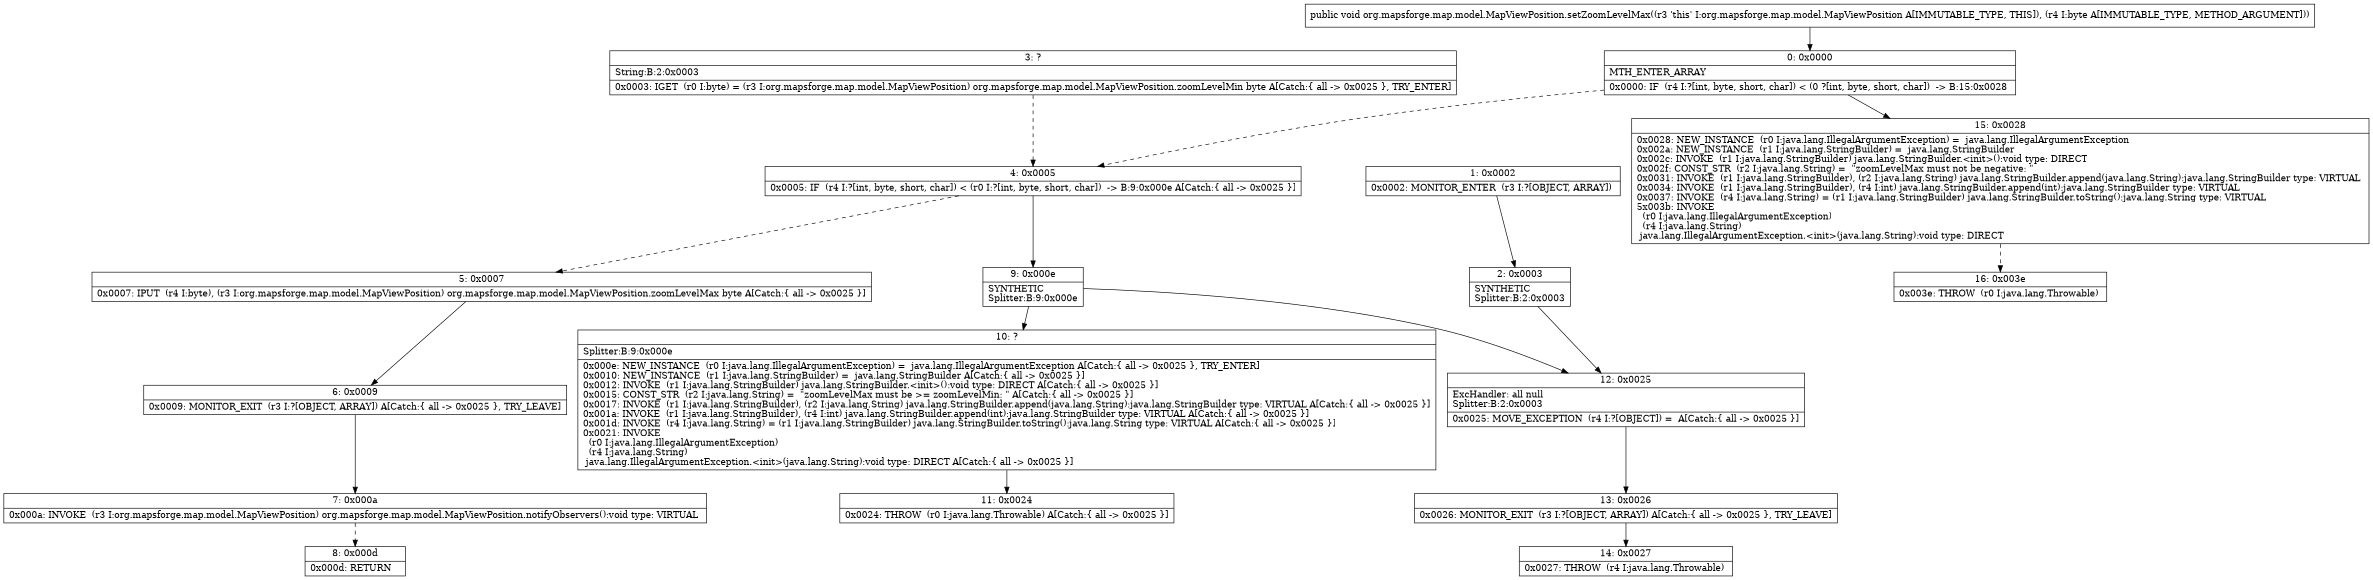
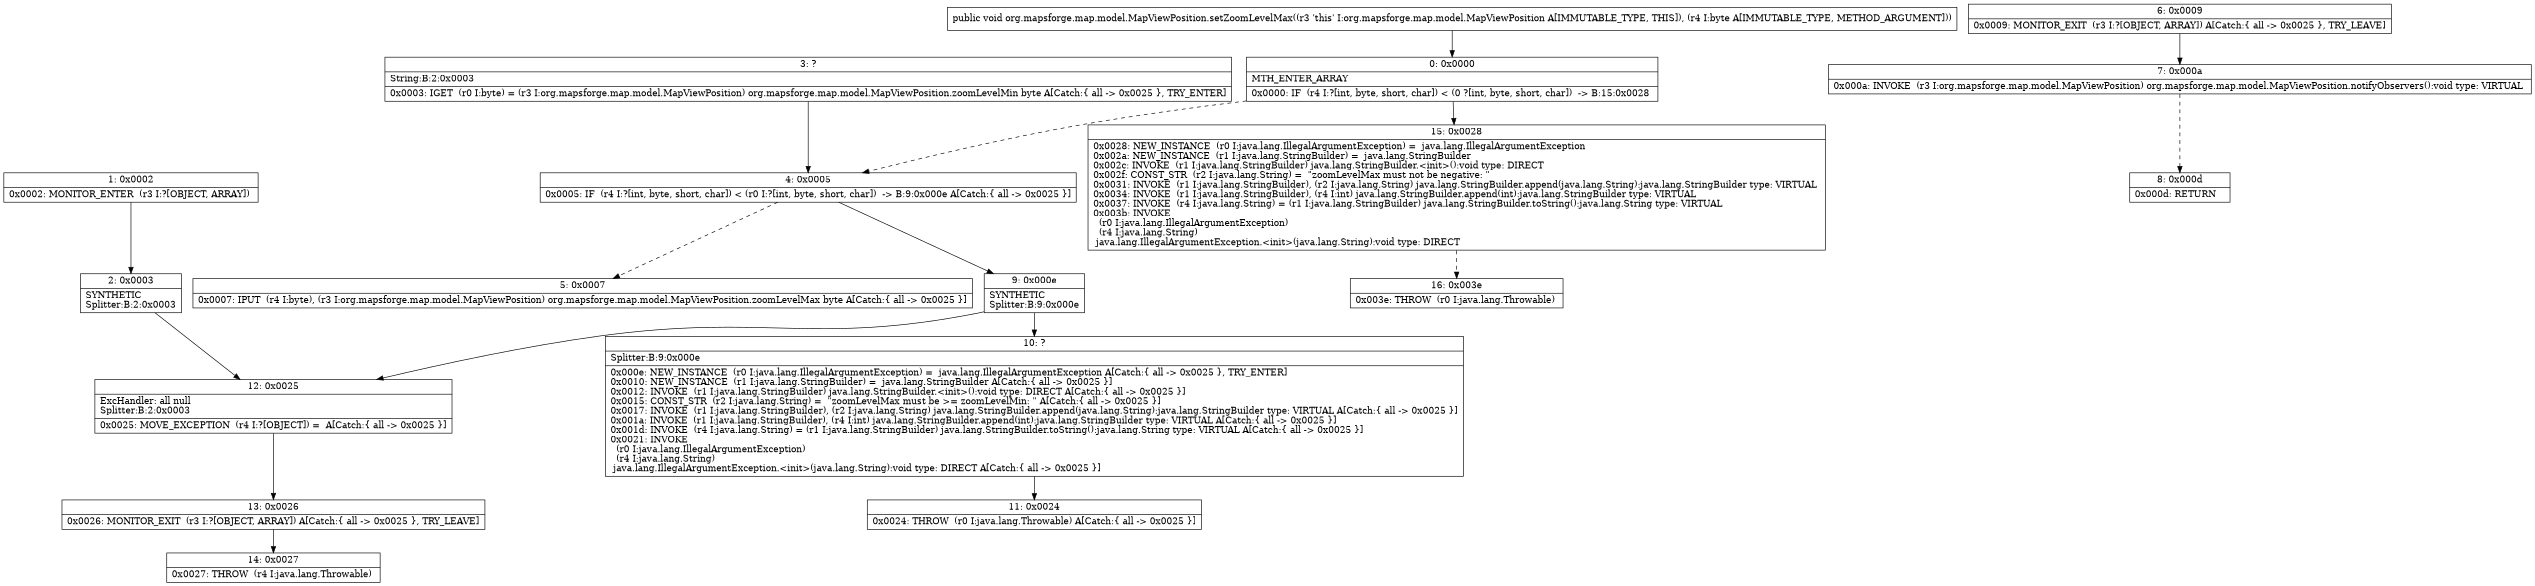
edge "3: ?" -> "4: 0x0005": style dashed -> solid
node "15: 0x0028": text "5x003b: INVOKE" -> "0x003b: INVOKE"
edge "5: 0x0007" -> "6: 0x0009": removed
